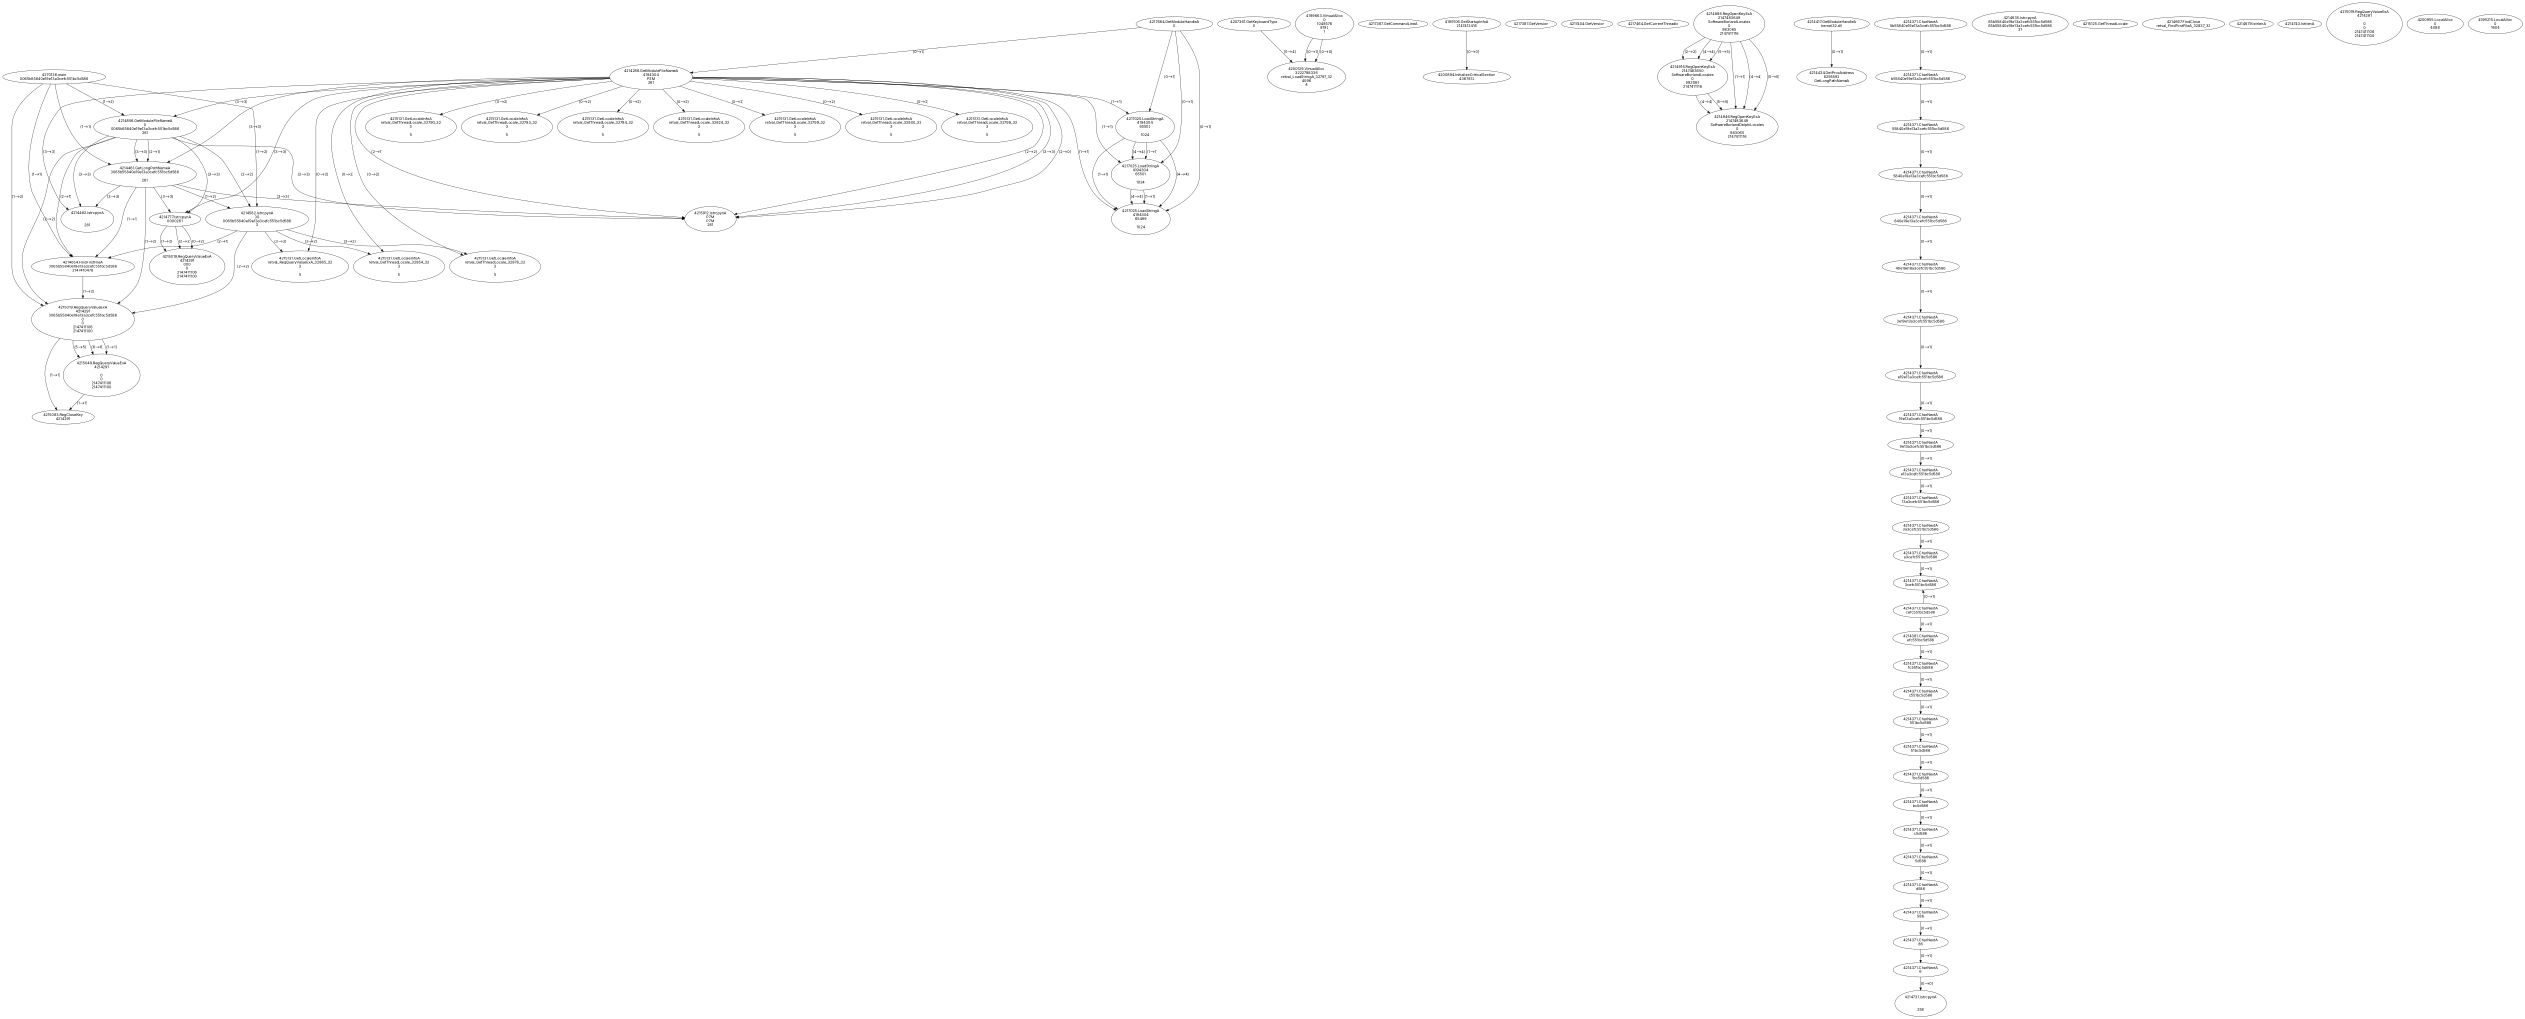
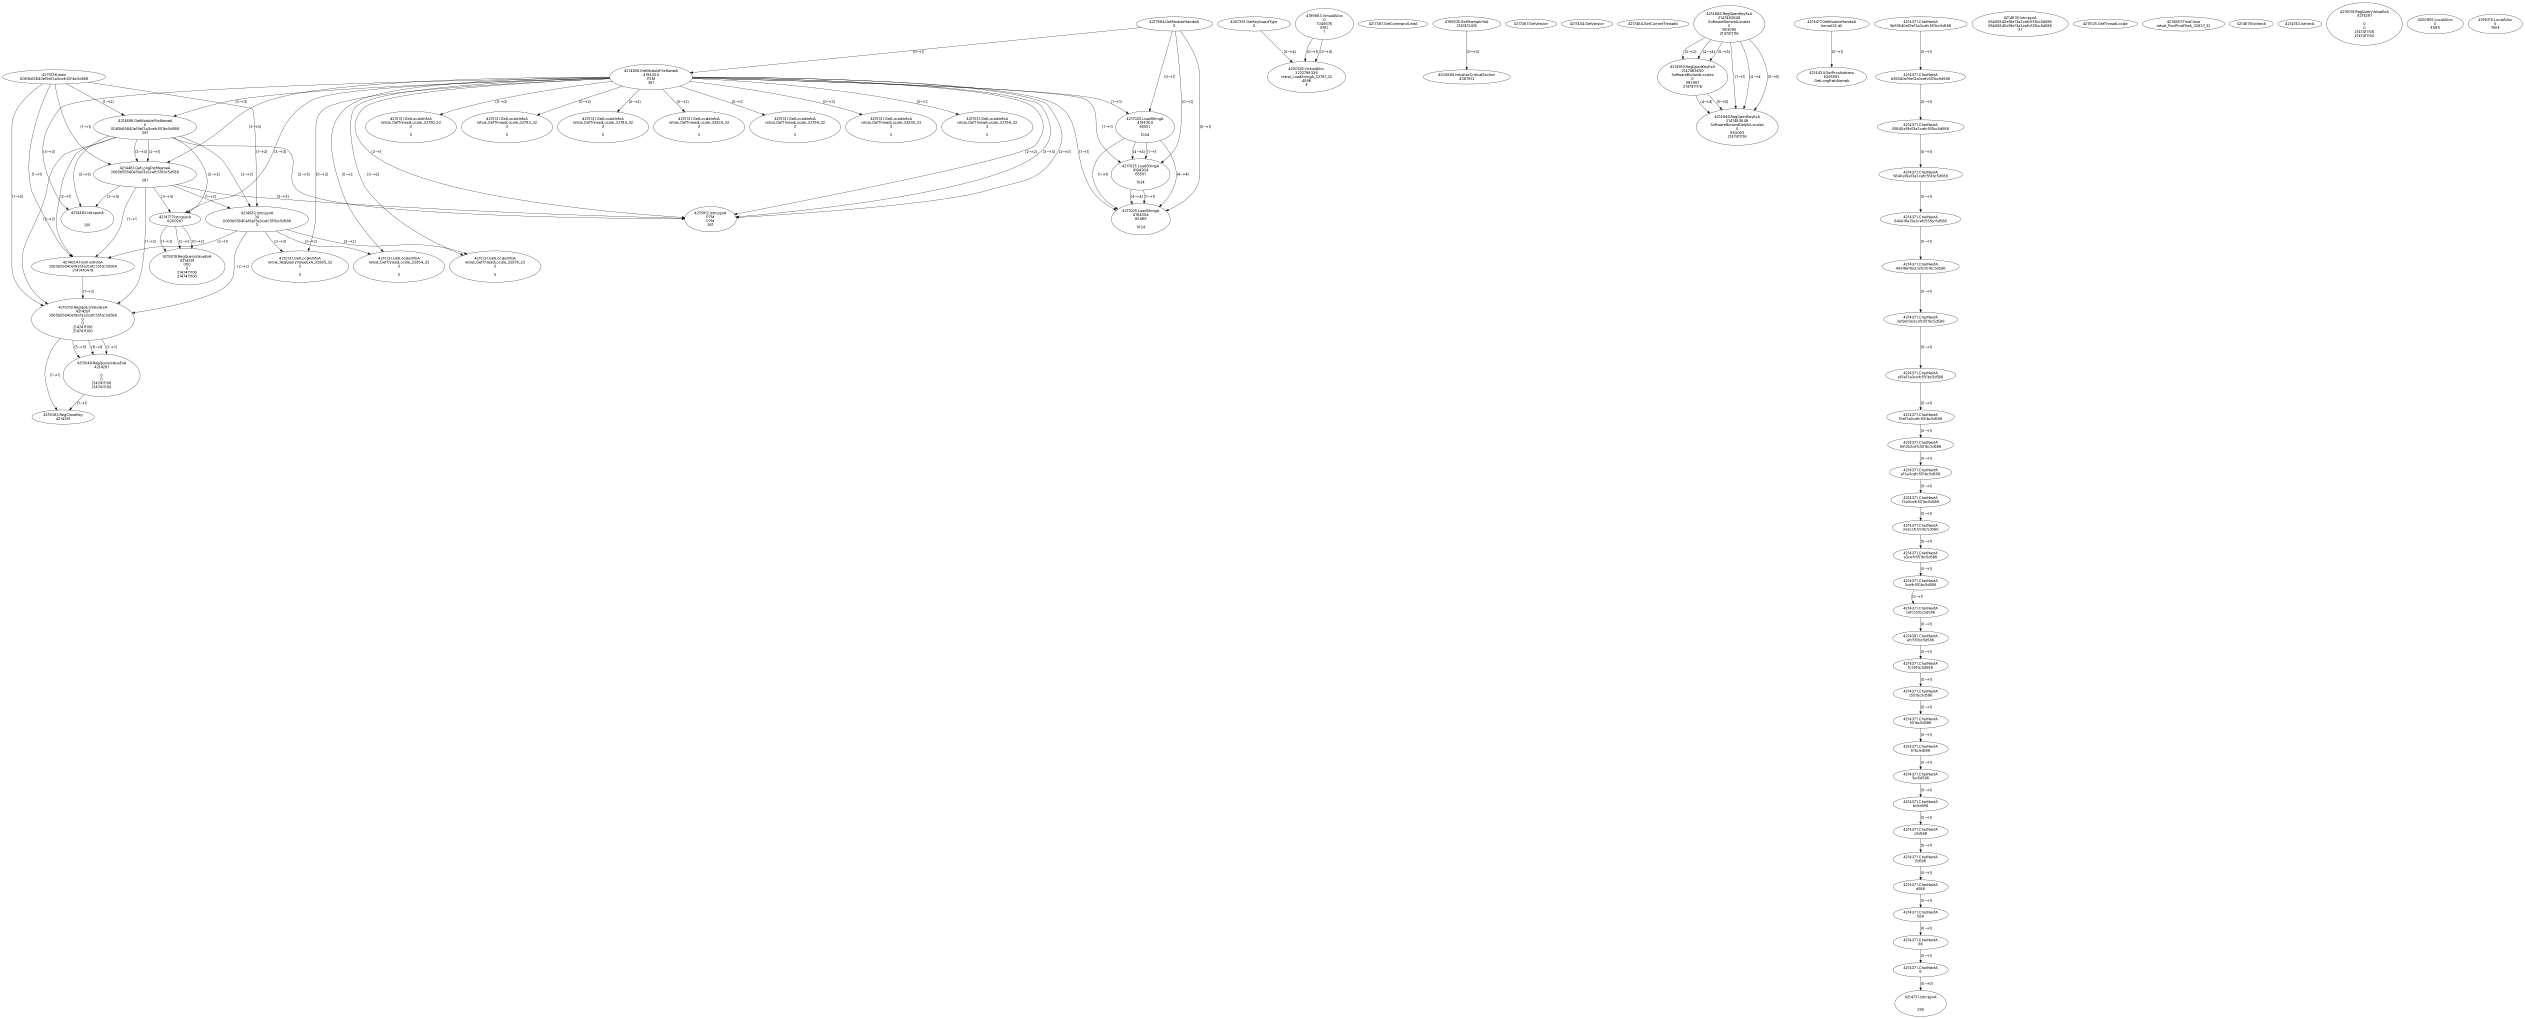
edge "4214371.CharNextA 13a3cefc551bc5d586" -> "4214371.CharNextA 3a3cefc551bc5d586": added, label "(0-->1)"
edge "4214371.CharNextA cefc551bc5d586" -> "4214371.CharNextA 3cefc551bc5d586": reversed
